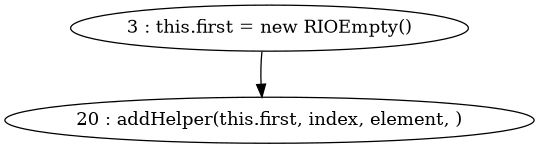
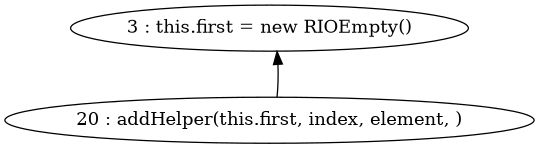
edge "3 : this.first = new RIOEmpty()" -> "20 : addHelper(this.first, index, element, )": reversed
